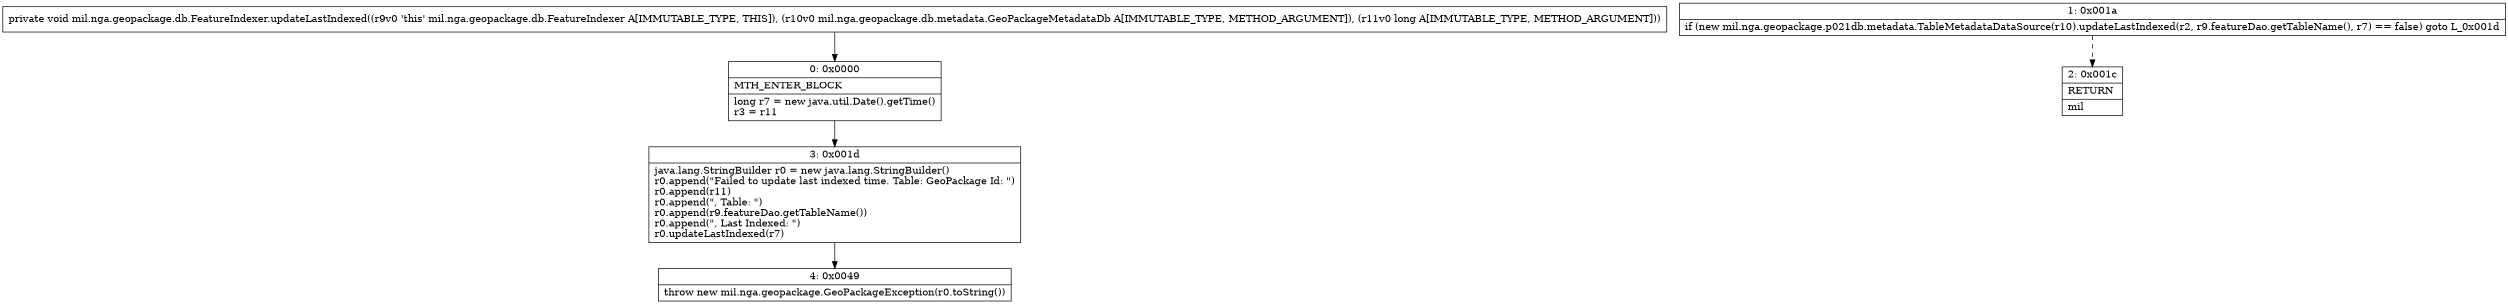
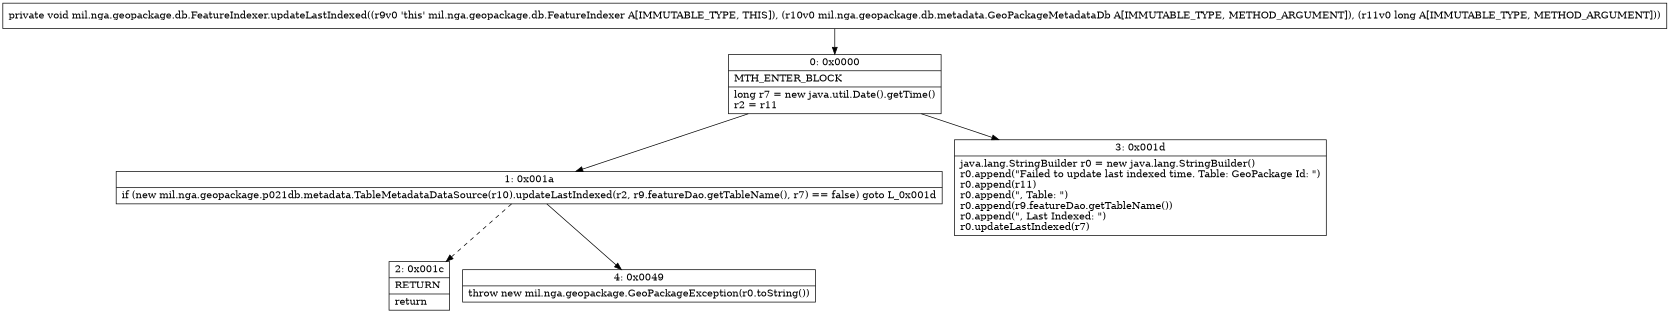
node "2: 0x001c": text "mil" -> "return"
node "0: 0x0000": text "r3 = r11" -> "r2 = r11"
edge "0: 0x0000" -> "1: 0x001a": added
edge "3: 0x001d" -> "4: 0x0049": now "1: 0x001a" -> "4: 0x0049"
